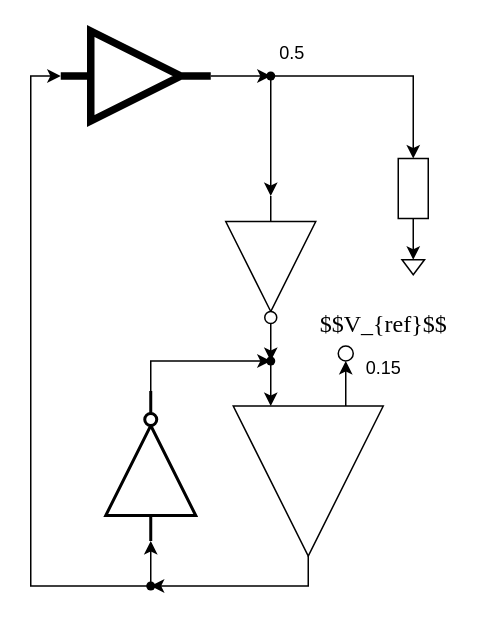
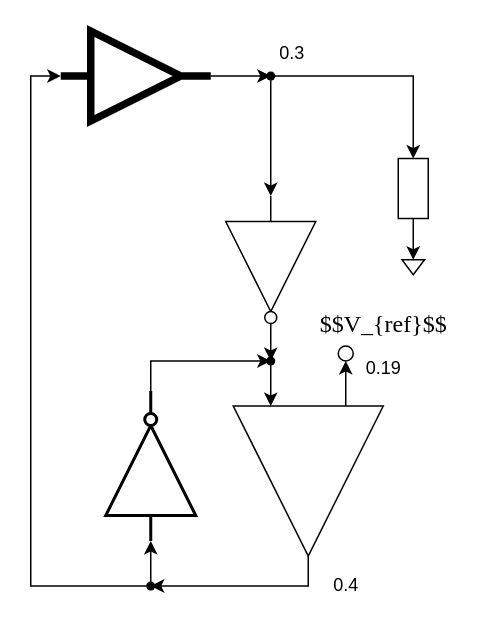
node "0.5": label "0.5" -> "0.3"
node "0.15": label "0.15" -> "0.19"
node "0.4": added
